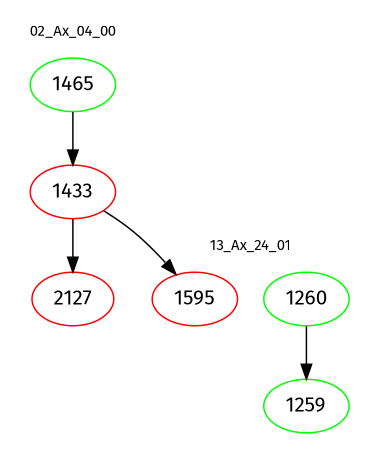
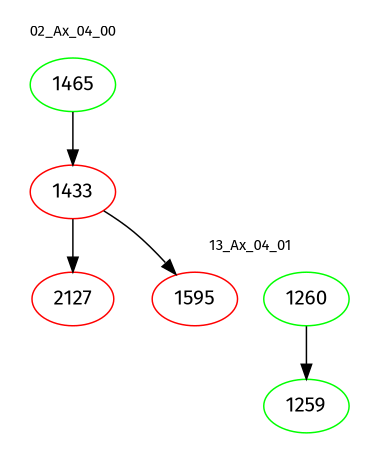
cluster "13_Ax_24_01": label "13_Ax_24_01" -> "13_Ax_04_01"
